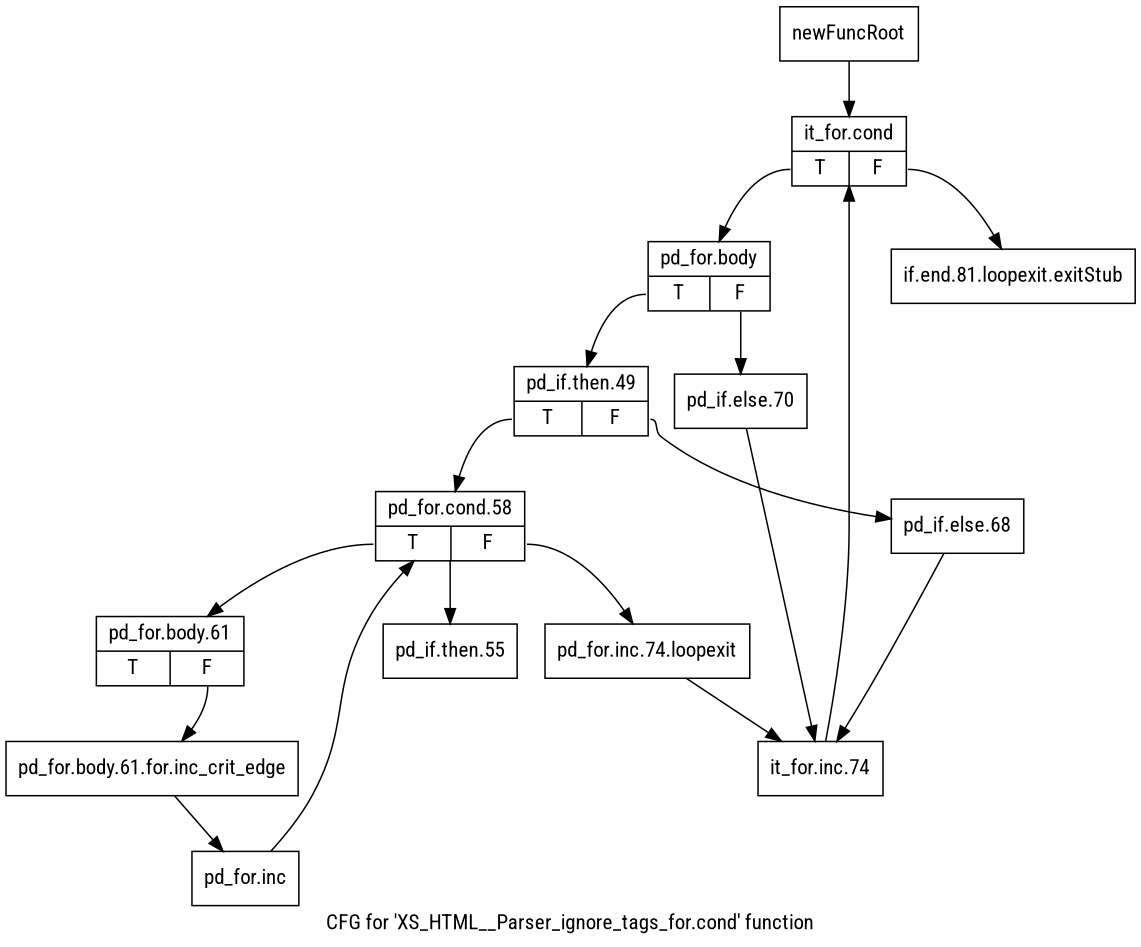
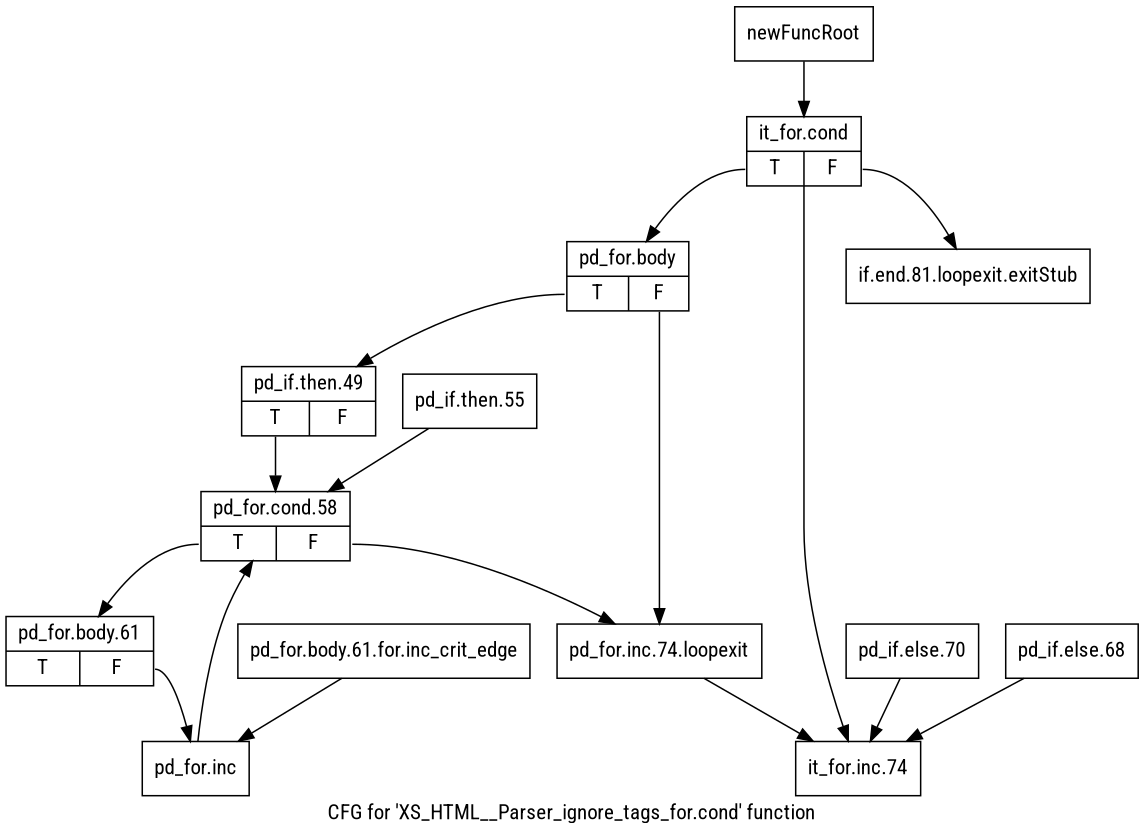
edge "pd_for.body" -> "pd_if.else.70": now "pd_for.body" -> "pd_for.inc.74.loopexit"
edge "it_for.inc.74" -> "it_for.cond": reversed
edge "pd_if.then.49" -> "pd_if.else.68": removed
edge "pd_for.cond.58" -> "pd_if.then.55": reversed
edge "pd_for.body.61" -> "pd_for.body.61.for.inc_crit_edge": now "pd_for.body.61" -> "pd_for.inc"
